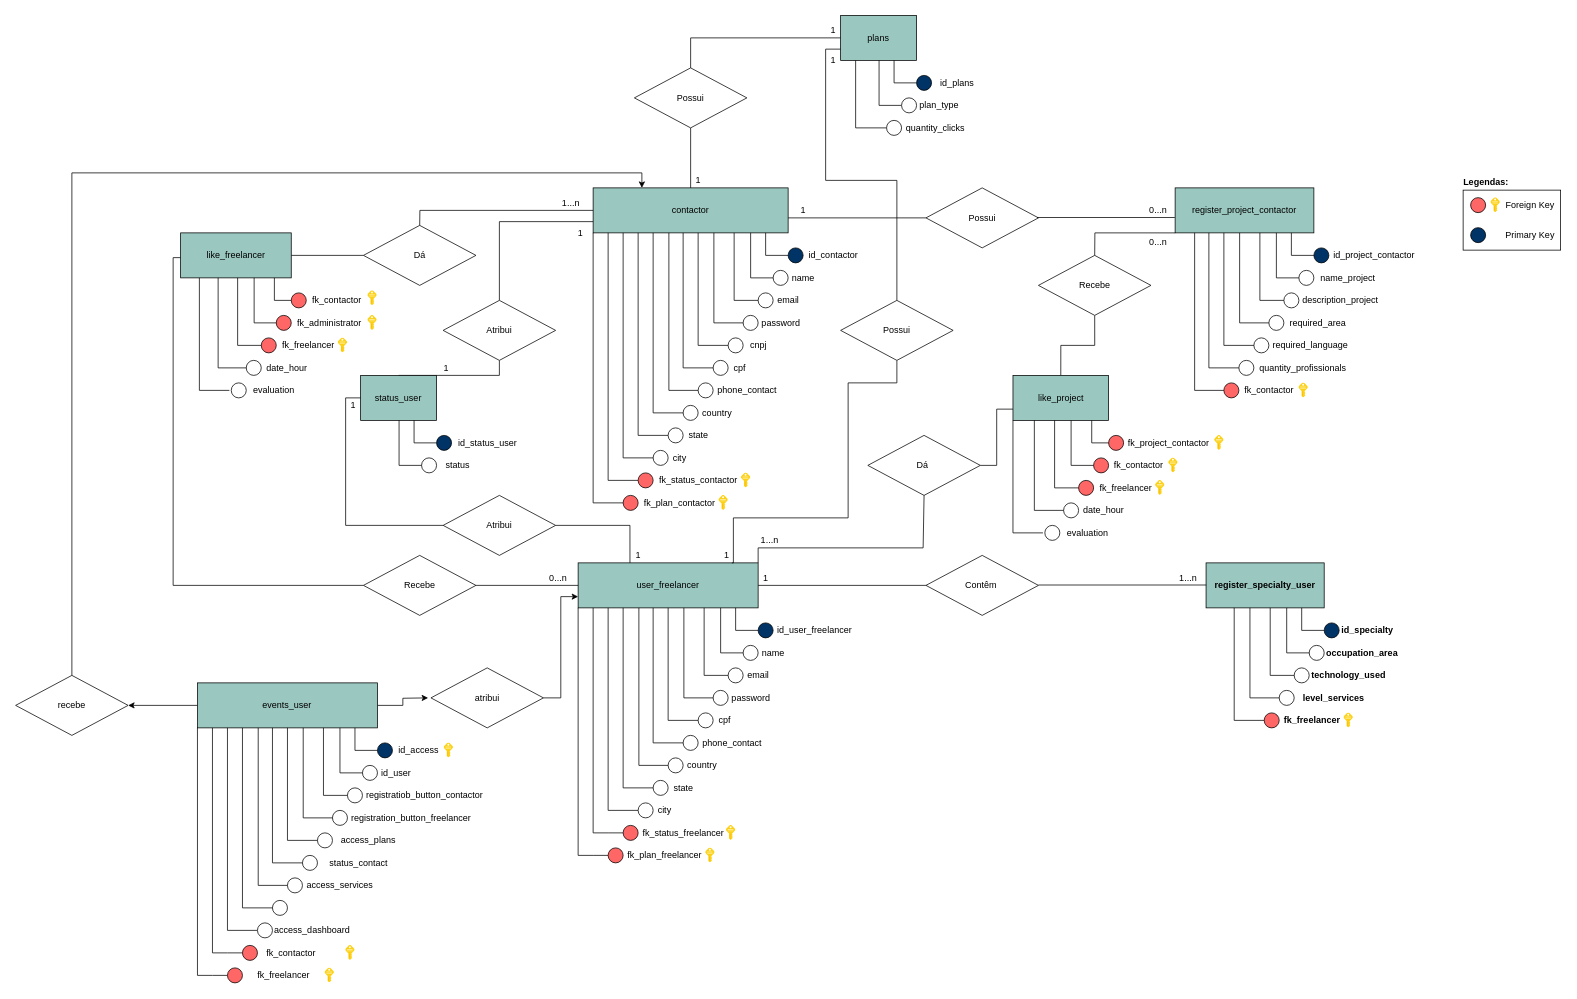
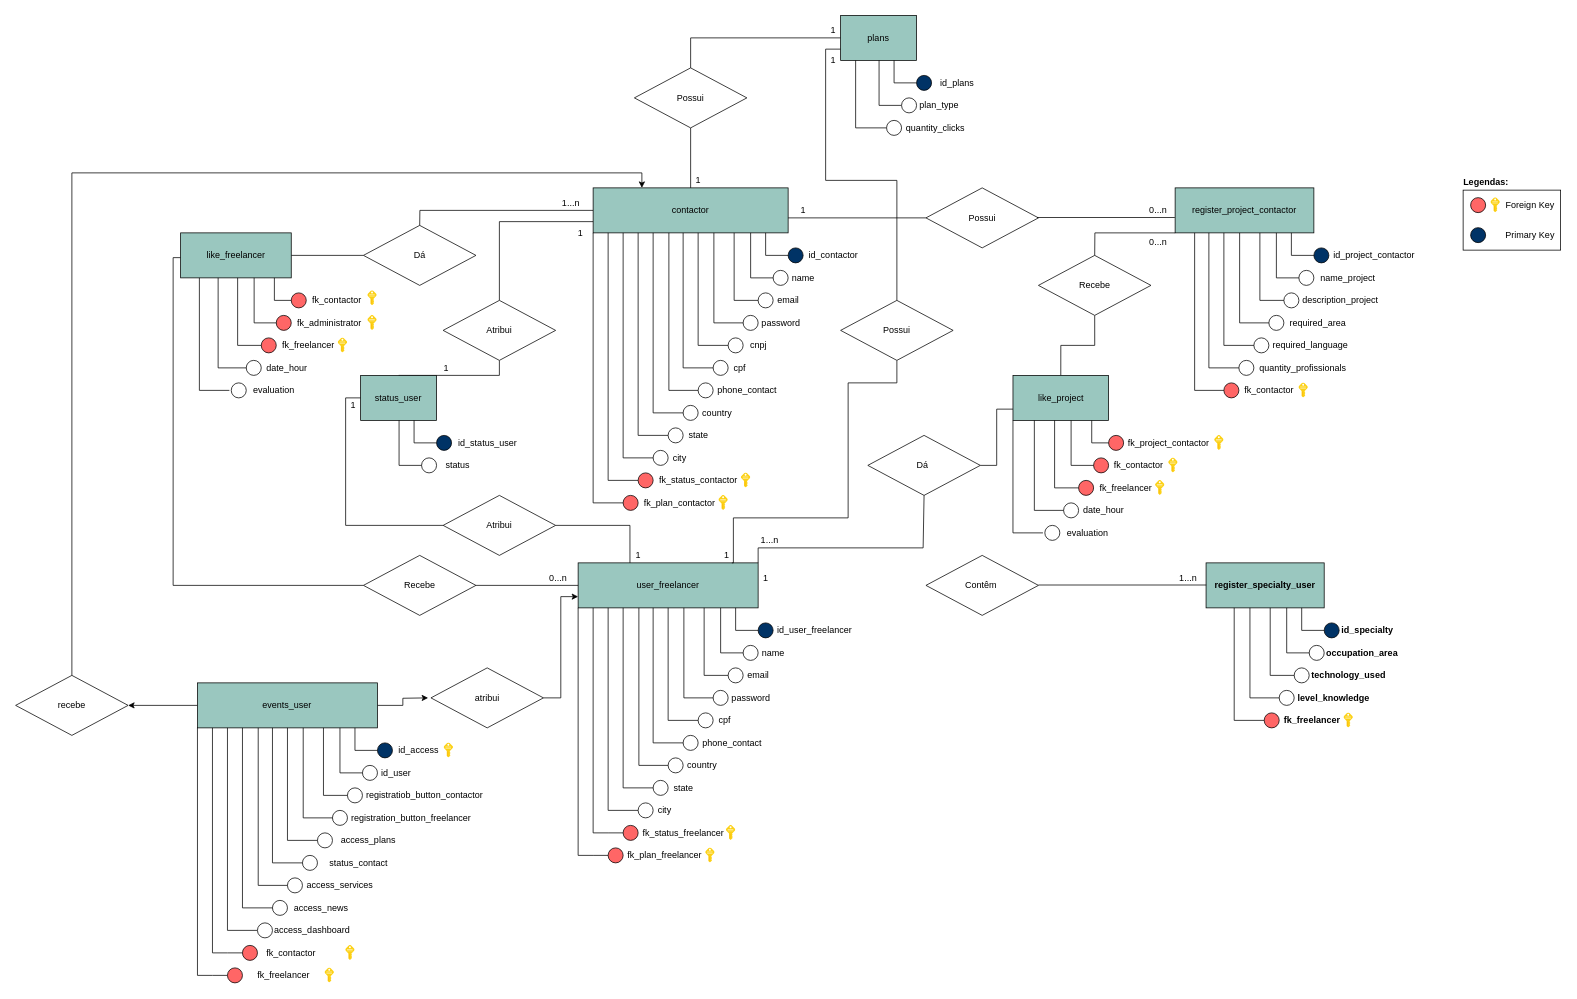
edge "user_freelancer" -- "Contêm": removed
node "level_services": label "level_services" -> "level_knowledge"
node "access_news": added
